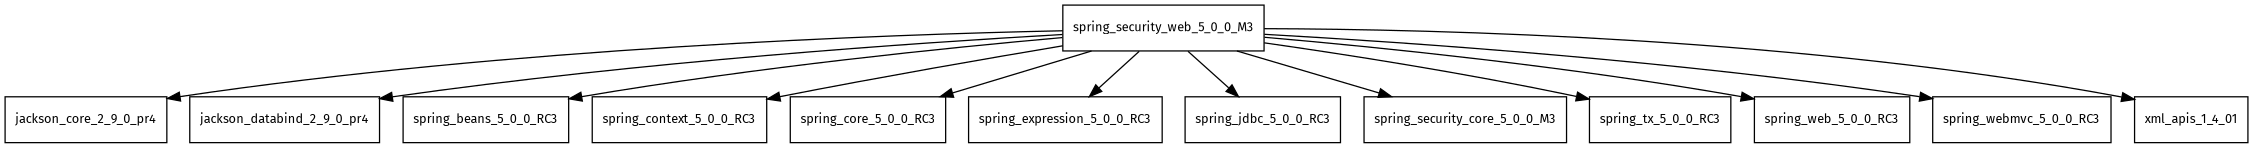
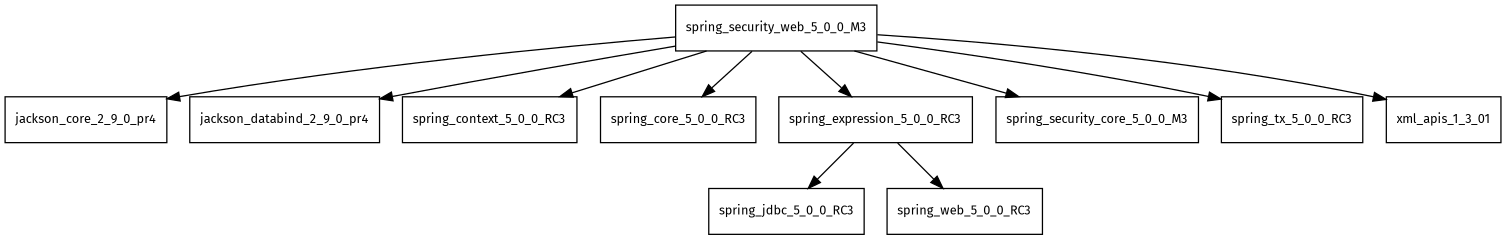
edge "spring_security_web_5_0_0_M3" -> "spring_web_5_0_0_RC3": now "spring_expression_5_0_0_RC3" -> "spring_web_5_0_0_RC3"
edge "spring_security_web_5_0_0_M3" -> "spring_jdbc_5_0_0_RC3": now "spring_expression_5_0_0_RC3" -> "spring_jdbc_5_0_0_RC3"
node "spring_beans_5_0_0_RC3": removed
node "spring_webmvc_5_0_0_RC3": removed
node "xml_apis_1_4_01": label "xml_apis_1_4_01" -> "xml_apis_1_3_01"
